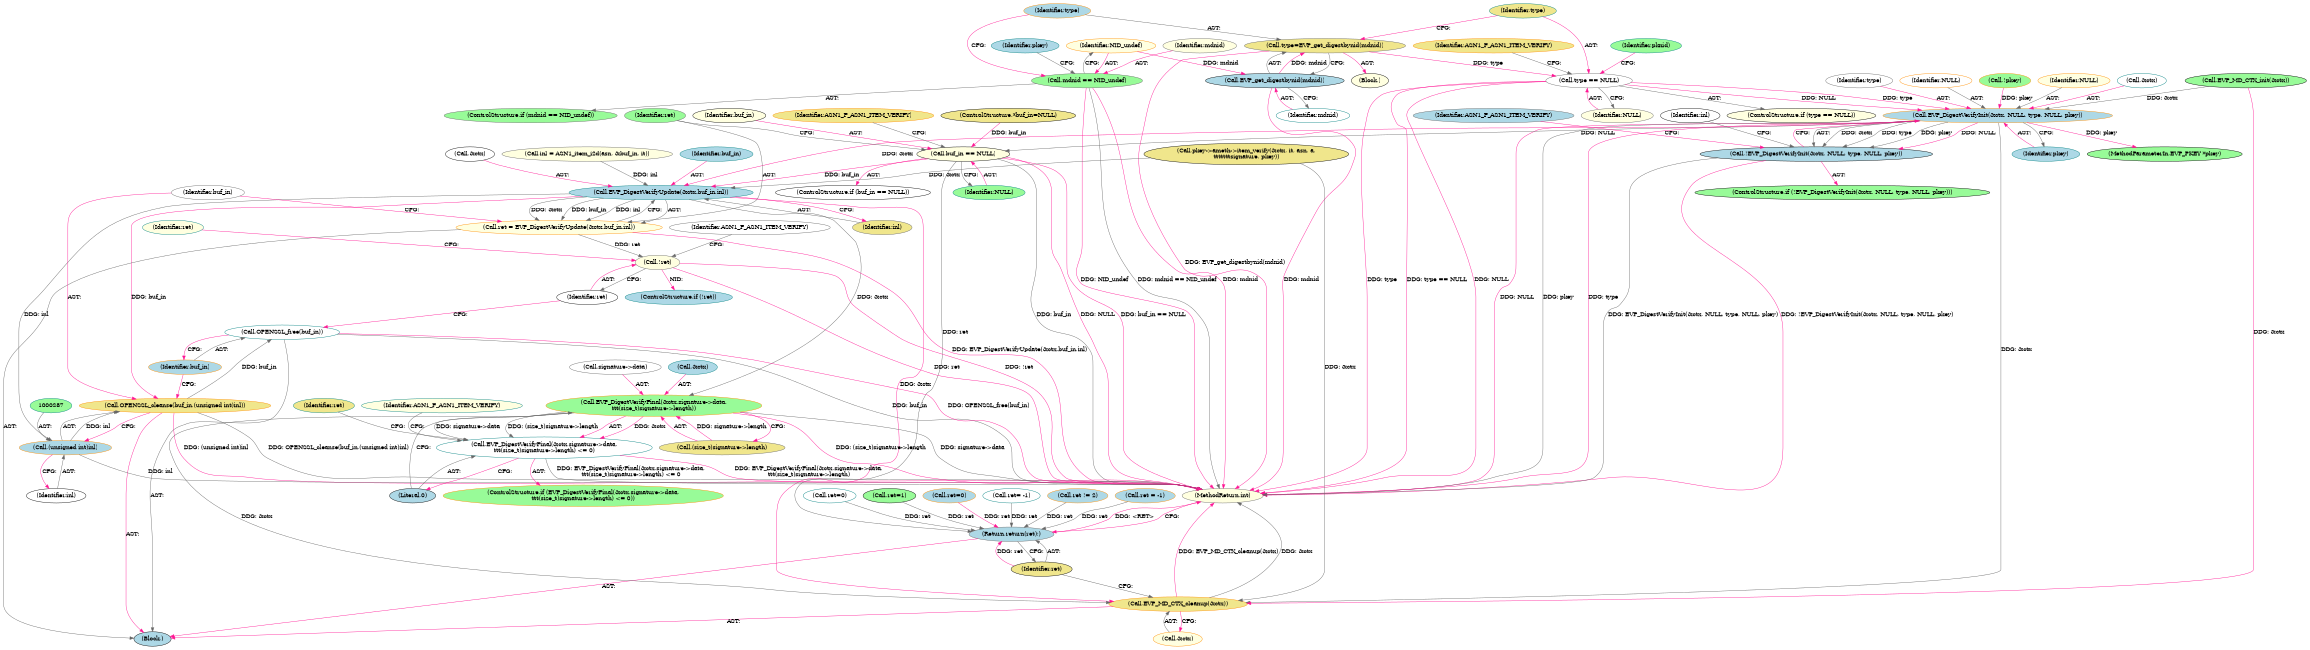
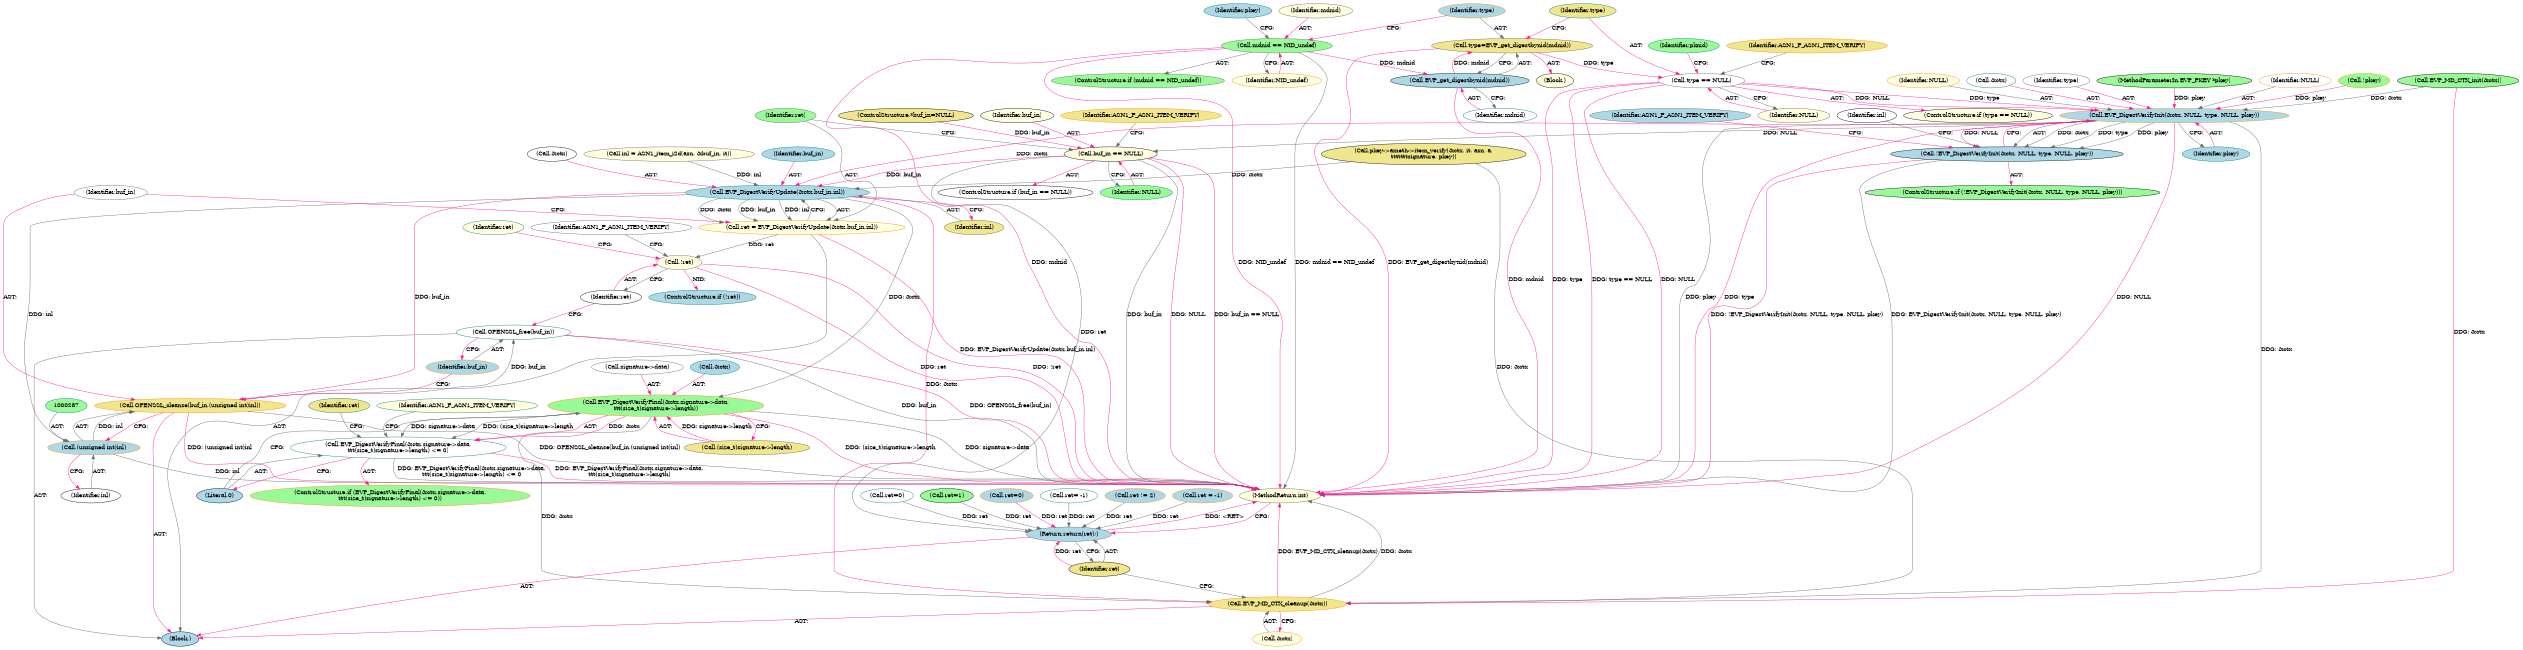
edge "(Identifier,NID_undef)" -> "(Call,EVP_get_digestbynid(mdnid))": now "(Call,mdnid == NID_undef)" -> "(Call,EVP_get_digestbynid(mdnid))"
edge "(Call,type == NULL)" -> "(ControlStructure,if (type == NULL))": color gray40 -> deeppink
edge "(Call,EVP_DigestVerifyInit(&ctx, NULL, type, NULL, pkey))" -> "(MethodParameterIn,EVP_PKEY *pkey)": reversed
